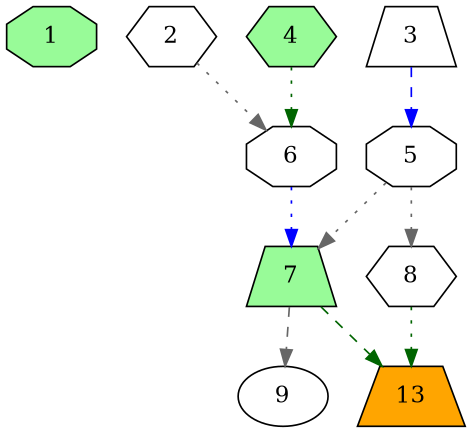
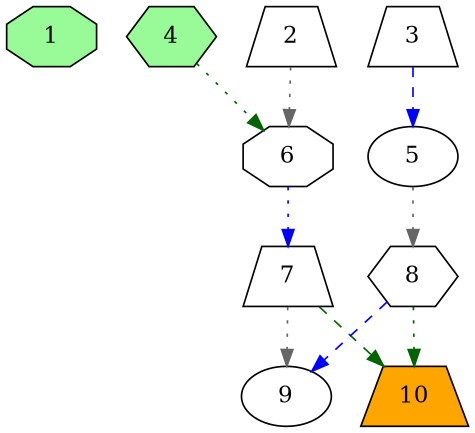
node "2": shape hexagon -> trapezium
node "5": shape octagon -> ellipse
edge "5" -> "7": removed
node "7": fillcolor palegreen -> white
edge "7" -> "9": style dashed -> dotted
edge "8" -> "9": added
node "13": label "13" -> "10"
